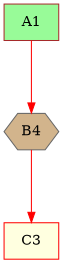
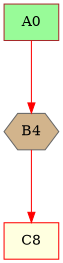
node "A1": label "A1" -> "A0"
node "C3": label "C3" -> "C8"
